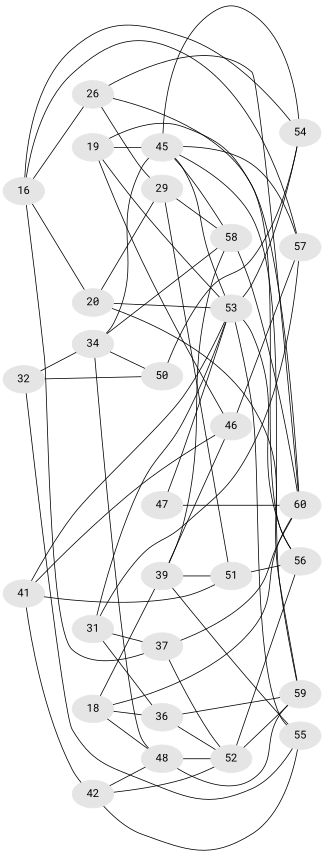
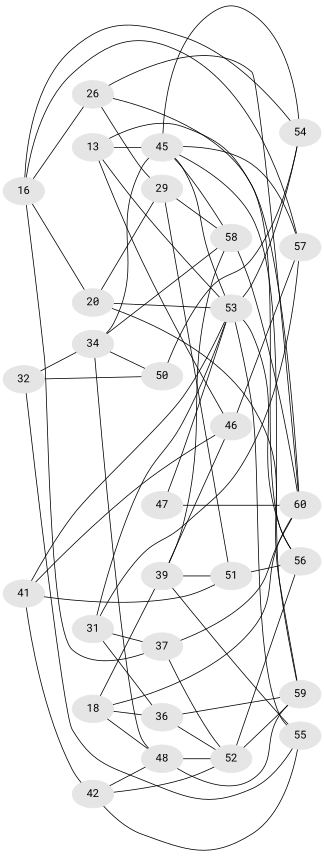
node "19": label "19" -> "13"
